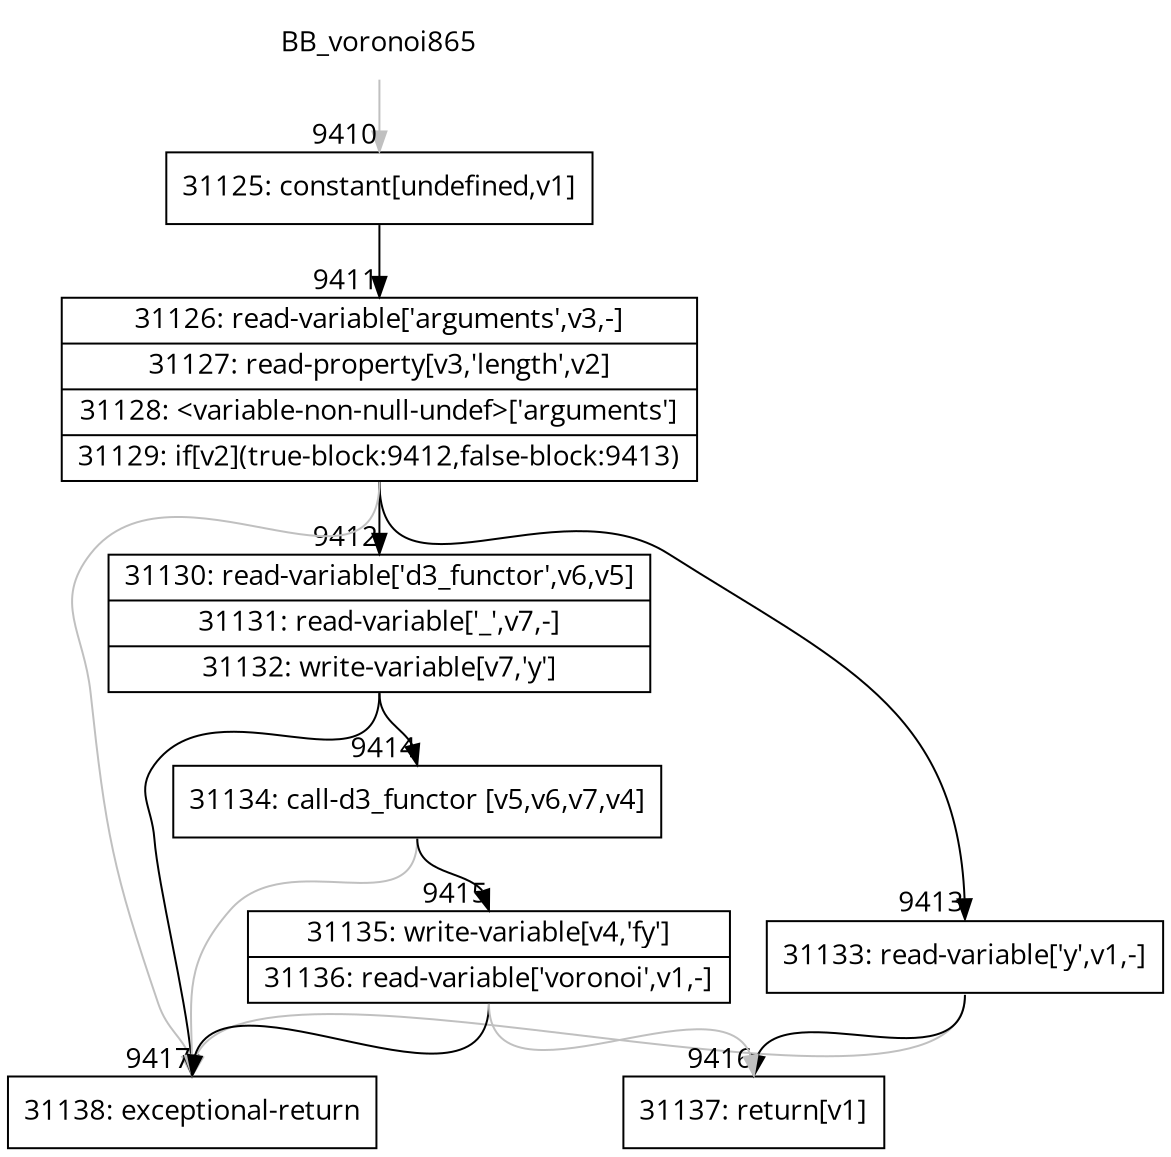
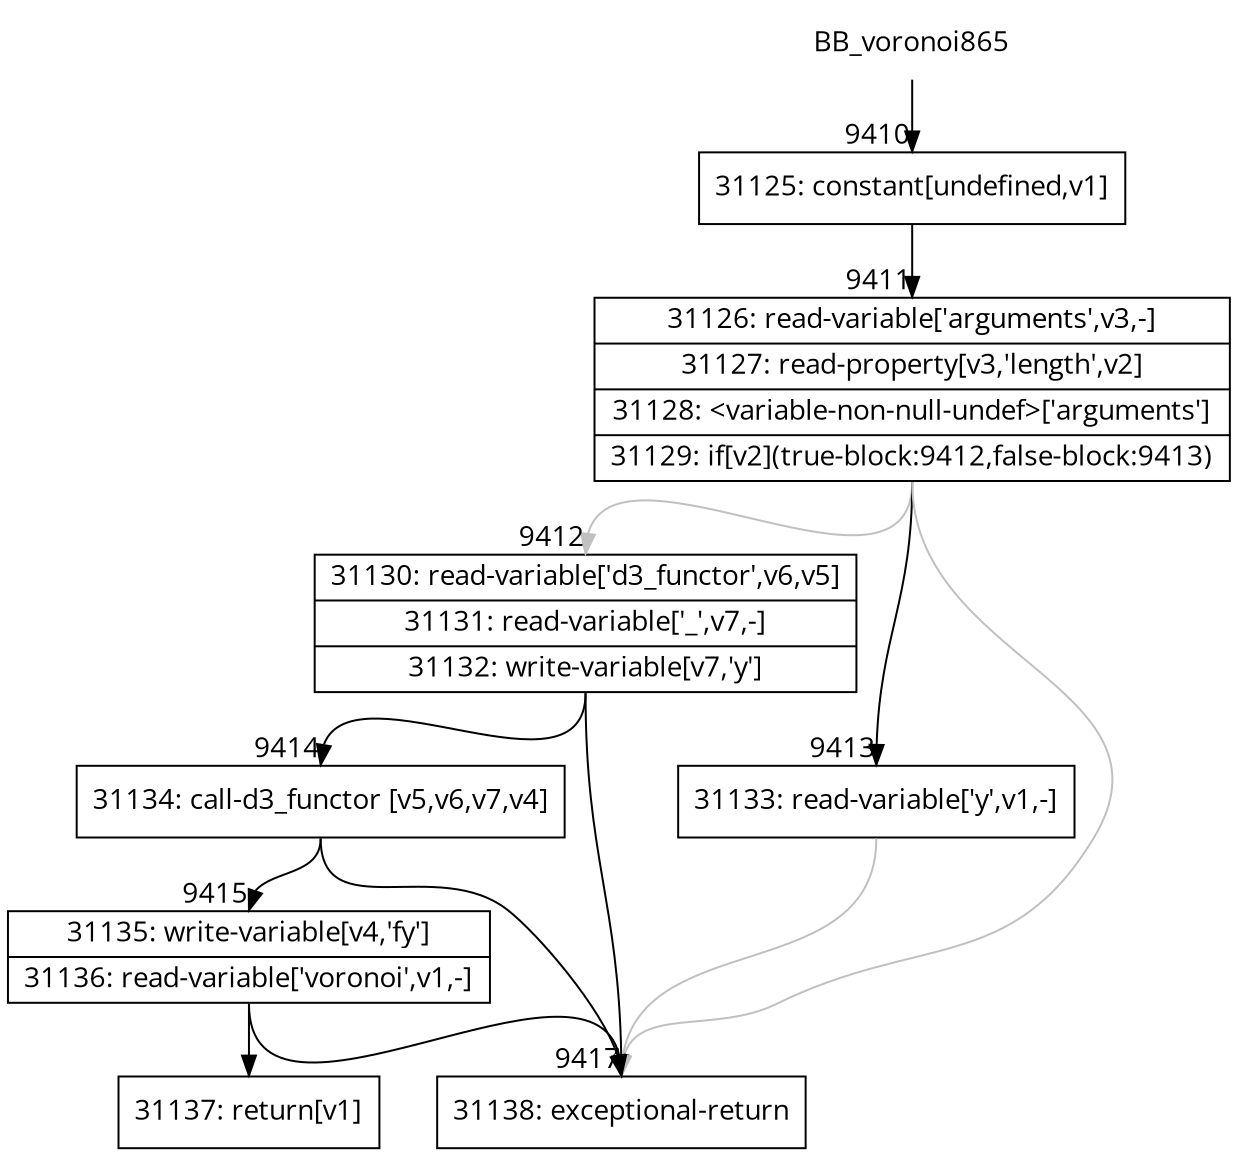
edge "BB_voronoi865" -> "31125: constant[undefined,v1]": color gray -> black
edge "31126: read-variable['arguments',v3,-]" -> "31130: read-variable['d3_functor',v6,v5]": color black -> gray
edge "31134: call-d3_functor [v5,v6,v7,v4]" -> "31138: exceptional-return": color gray -> black
edge "31133: read-variable['y',v1,-]" -> "31137: return[v1]": removed
edge "31135: write-variable[v4,'fy']" -> "31137: return[v1]": color gray -> black
